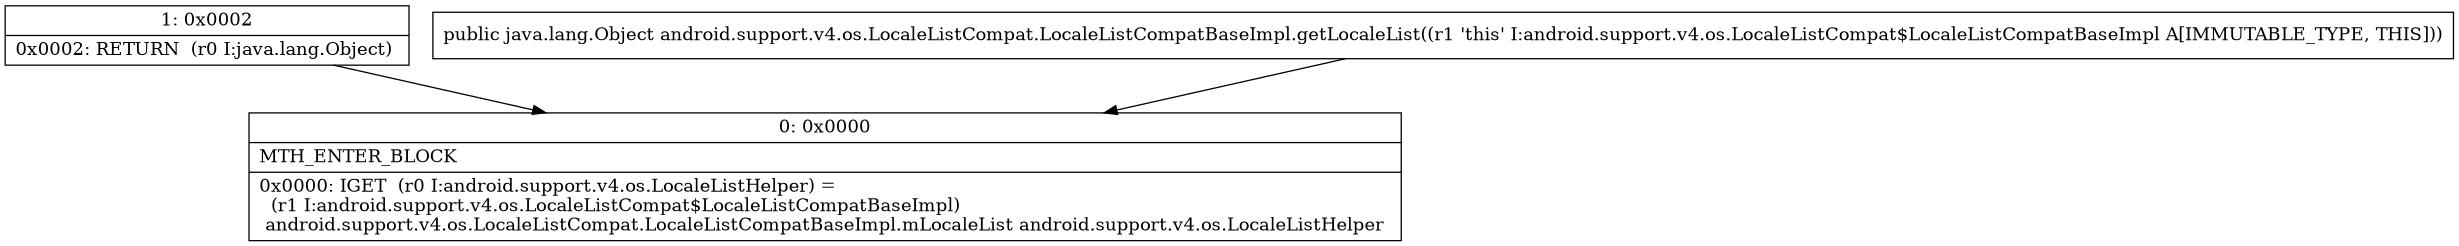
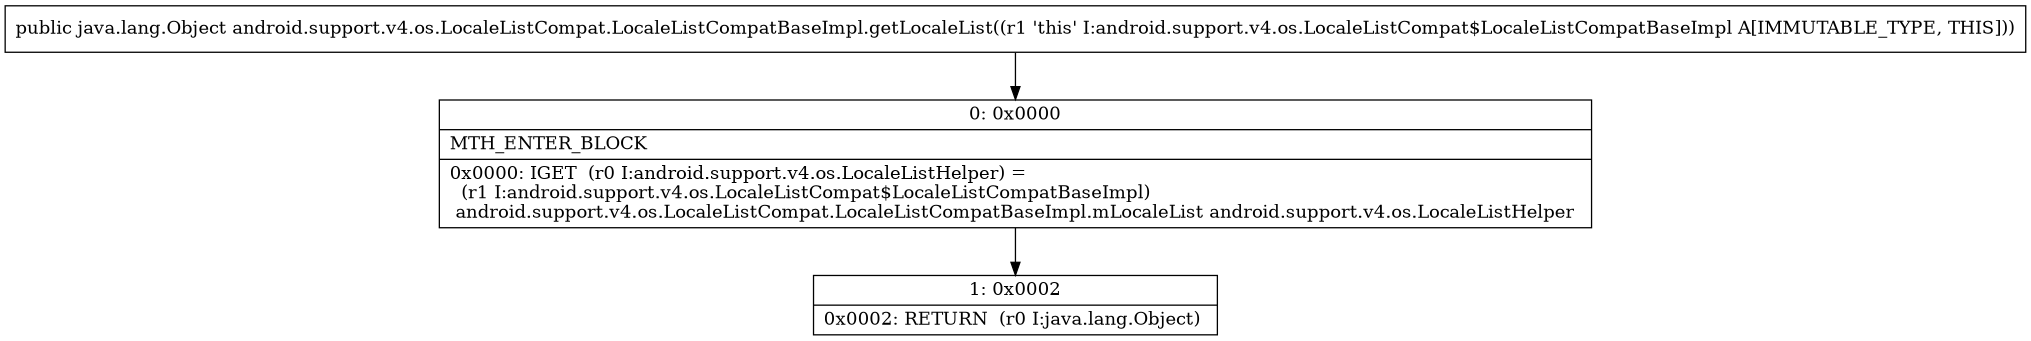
edge "1: 0x0002" -> "0: 0x0000": reversed
